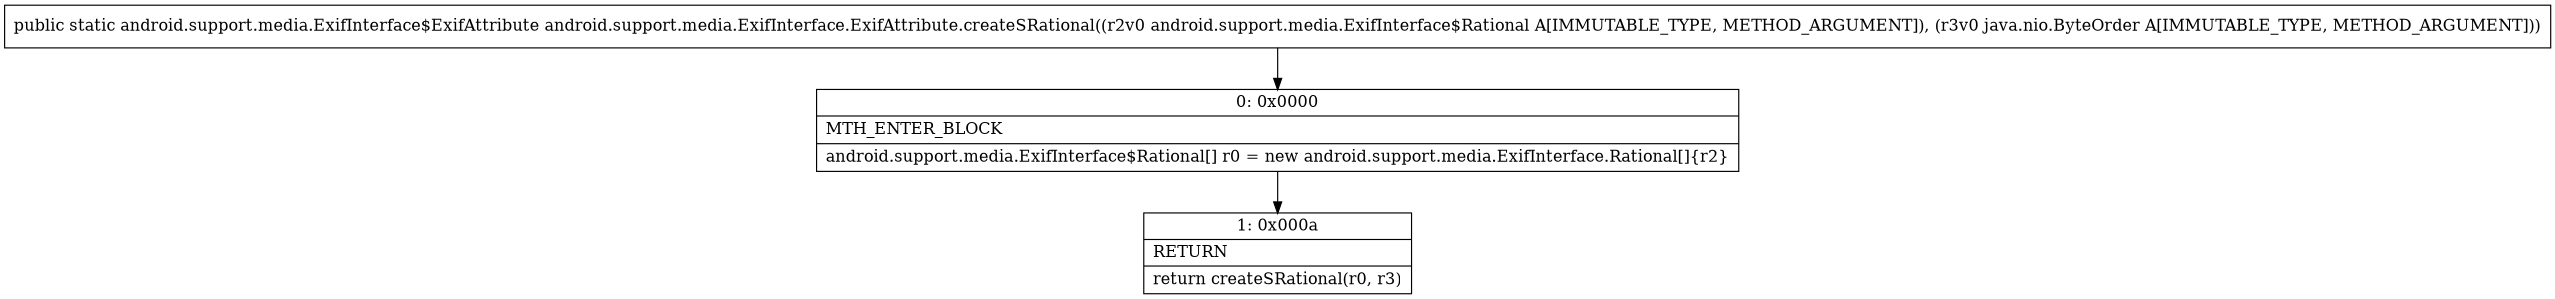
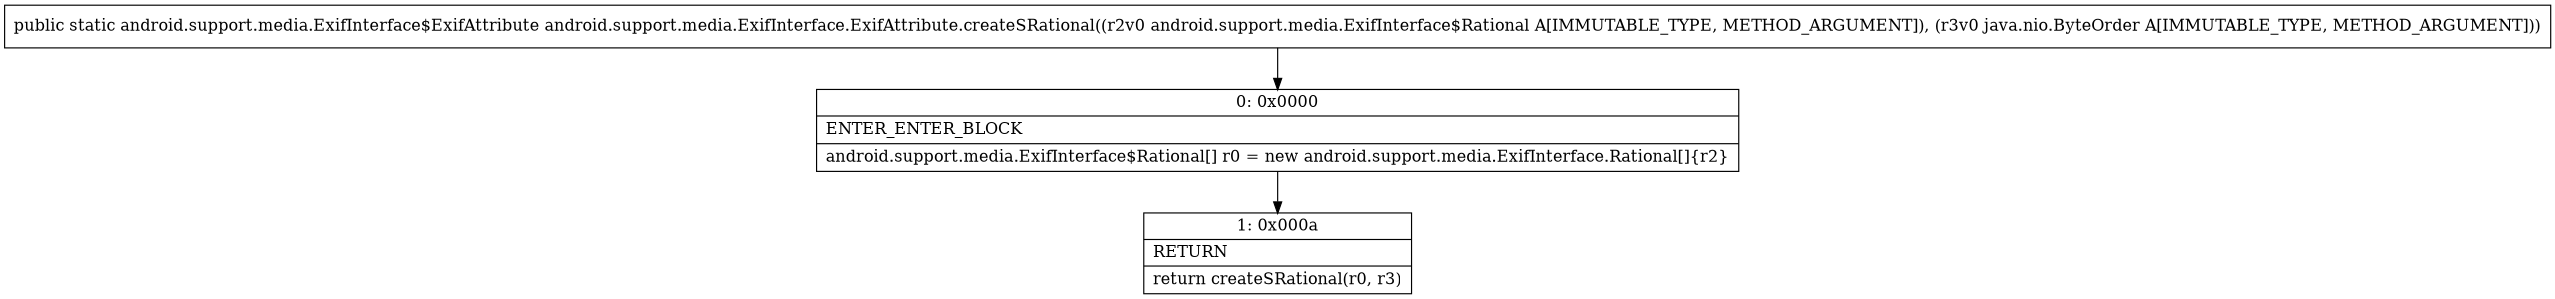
node "0: 0x0000": text "MTH_ENTER_BLOCK" -> "ENTER_ENTER_BLOCK"
